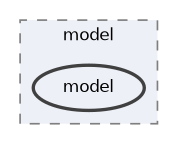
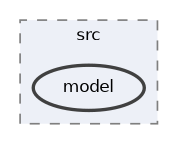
cluster "model": label "model" -> "src"
